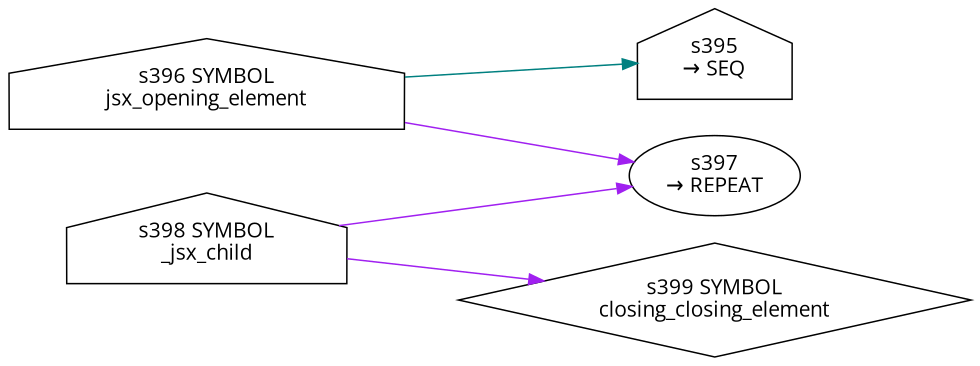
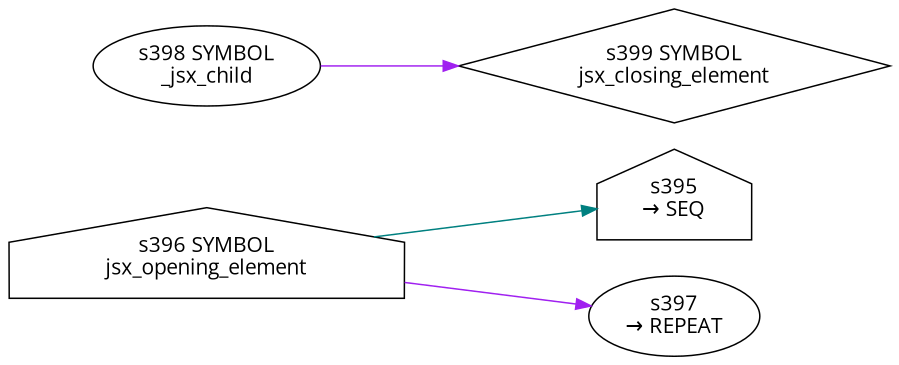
edge "s398 SYMBOL _jsx_child" -> "s397 → REPEAT": removed
node "s398 SYMBOL _jsx_child": shape house -> ellipse
node "s399 SYMBOL closing_closing_element": label "s399 SYMBOL closing_closing_element" -> "s399 SYMBOL jsx_closing_element"
